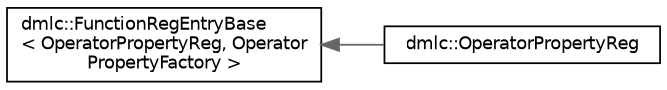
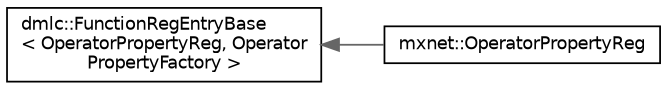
node "dmlc::OperatorPropertyReg": label "dmlc::OperatorPropertyReg" -> "mxnet::OperatorPropertyReg"
